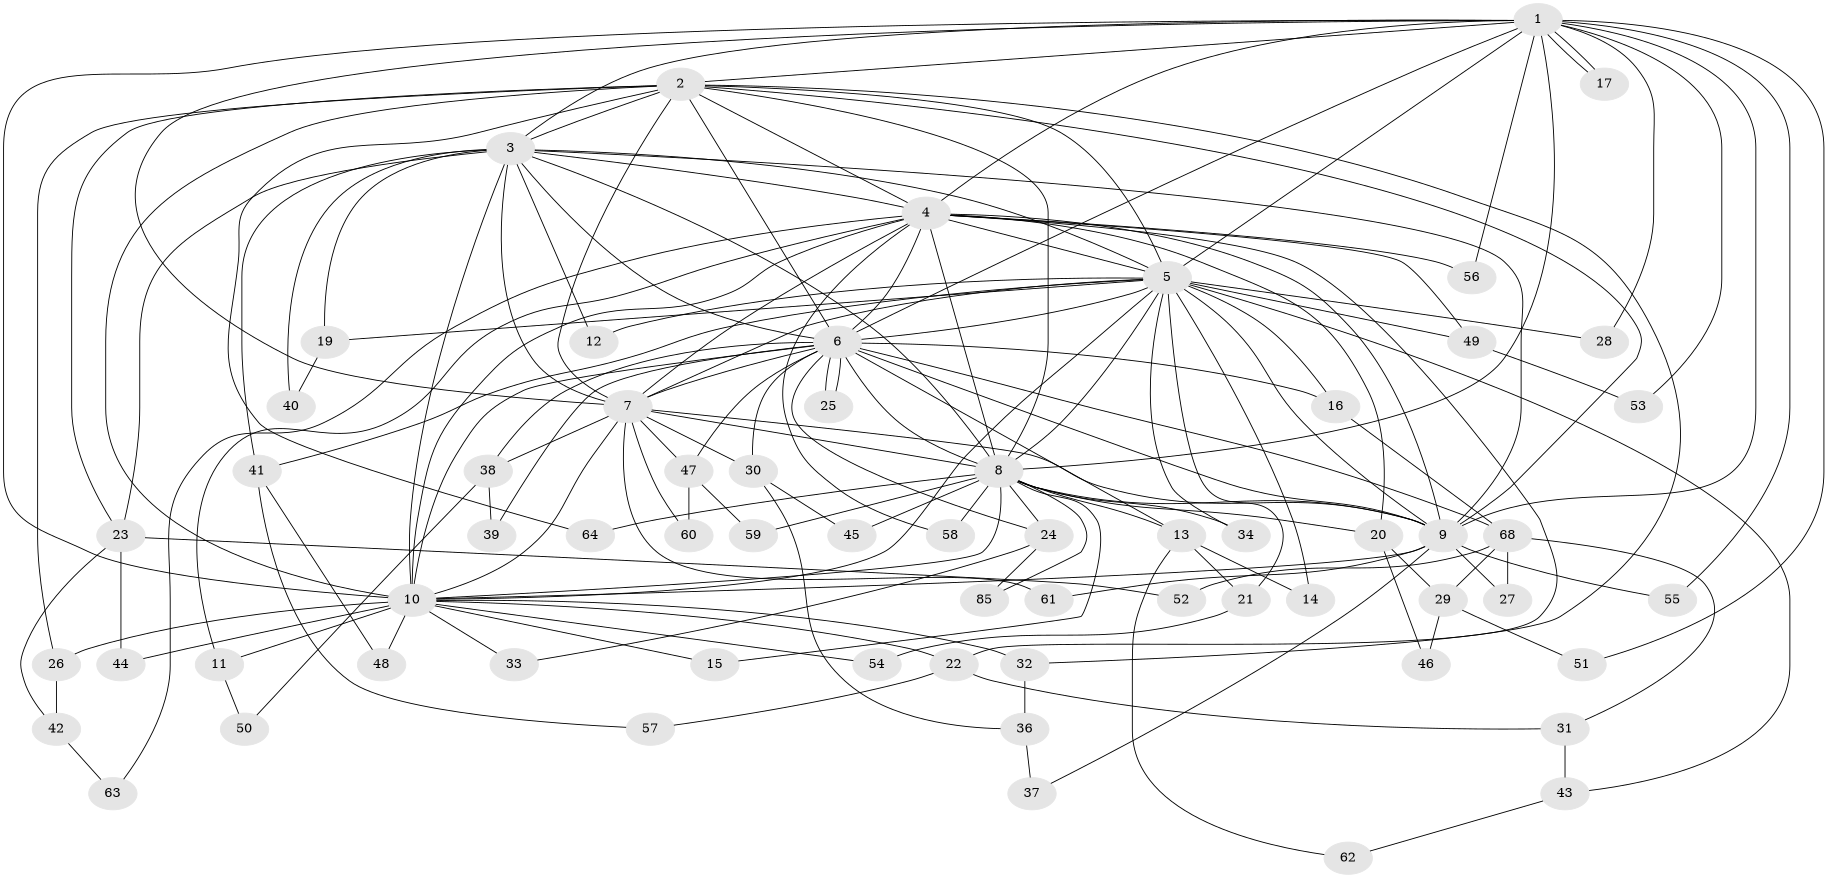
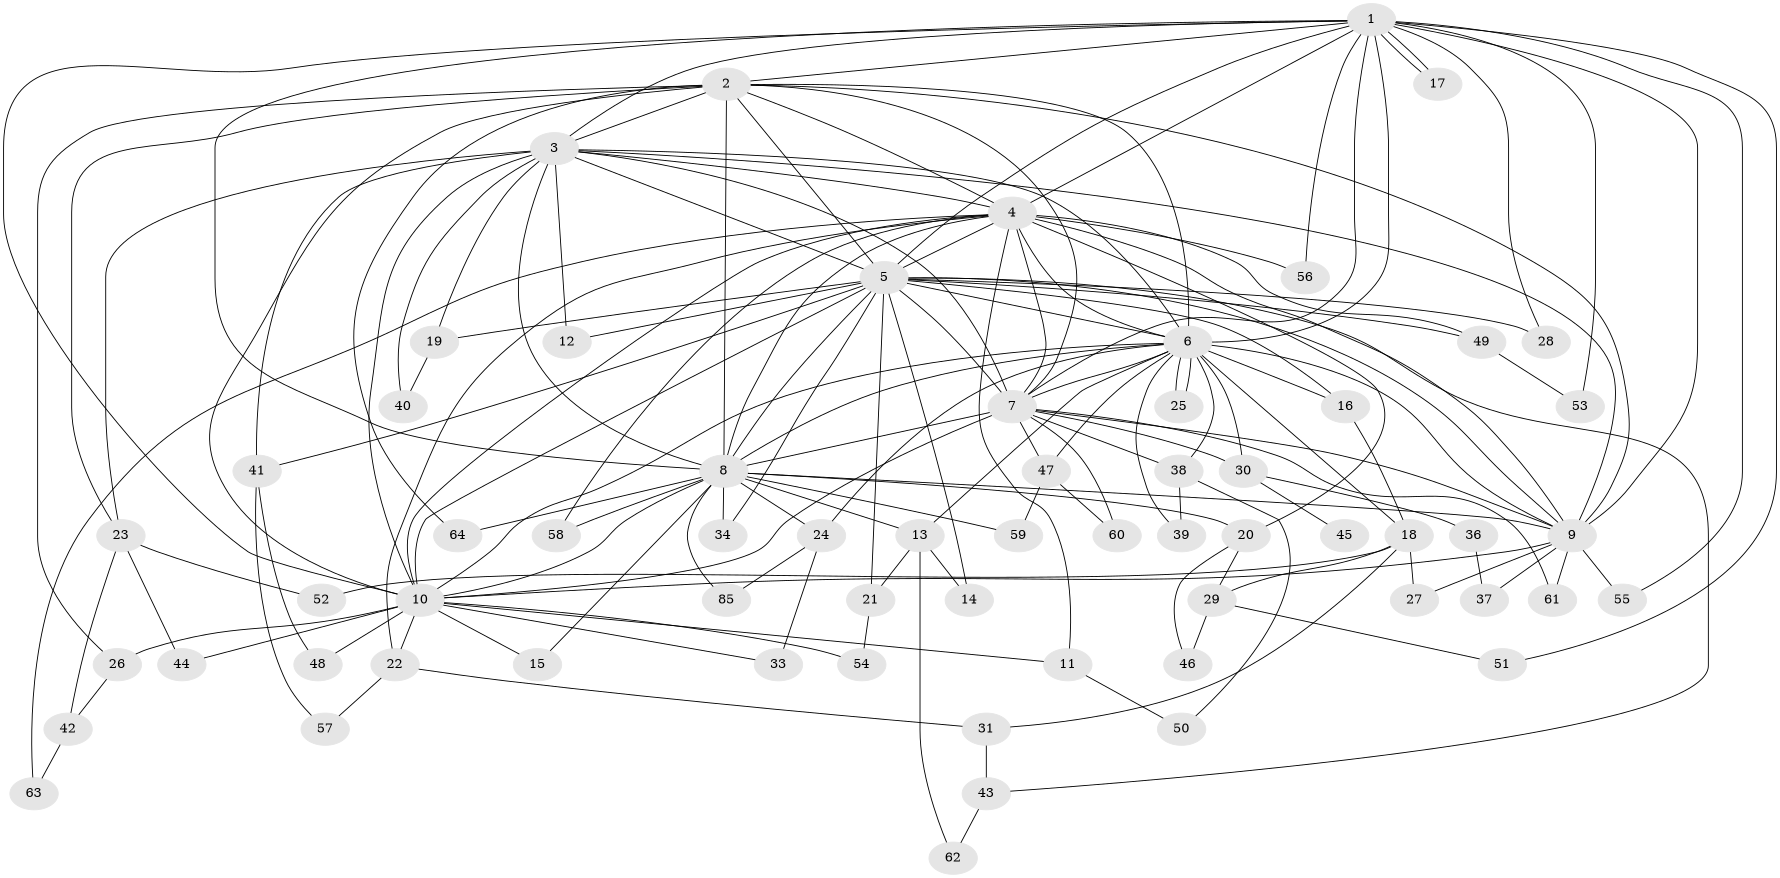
edge "8" -- "45": removed
node "68": label "68" -> "18"
node "32": removed
